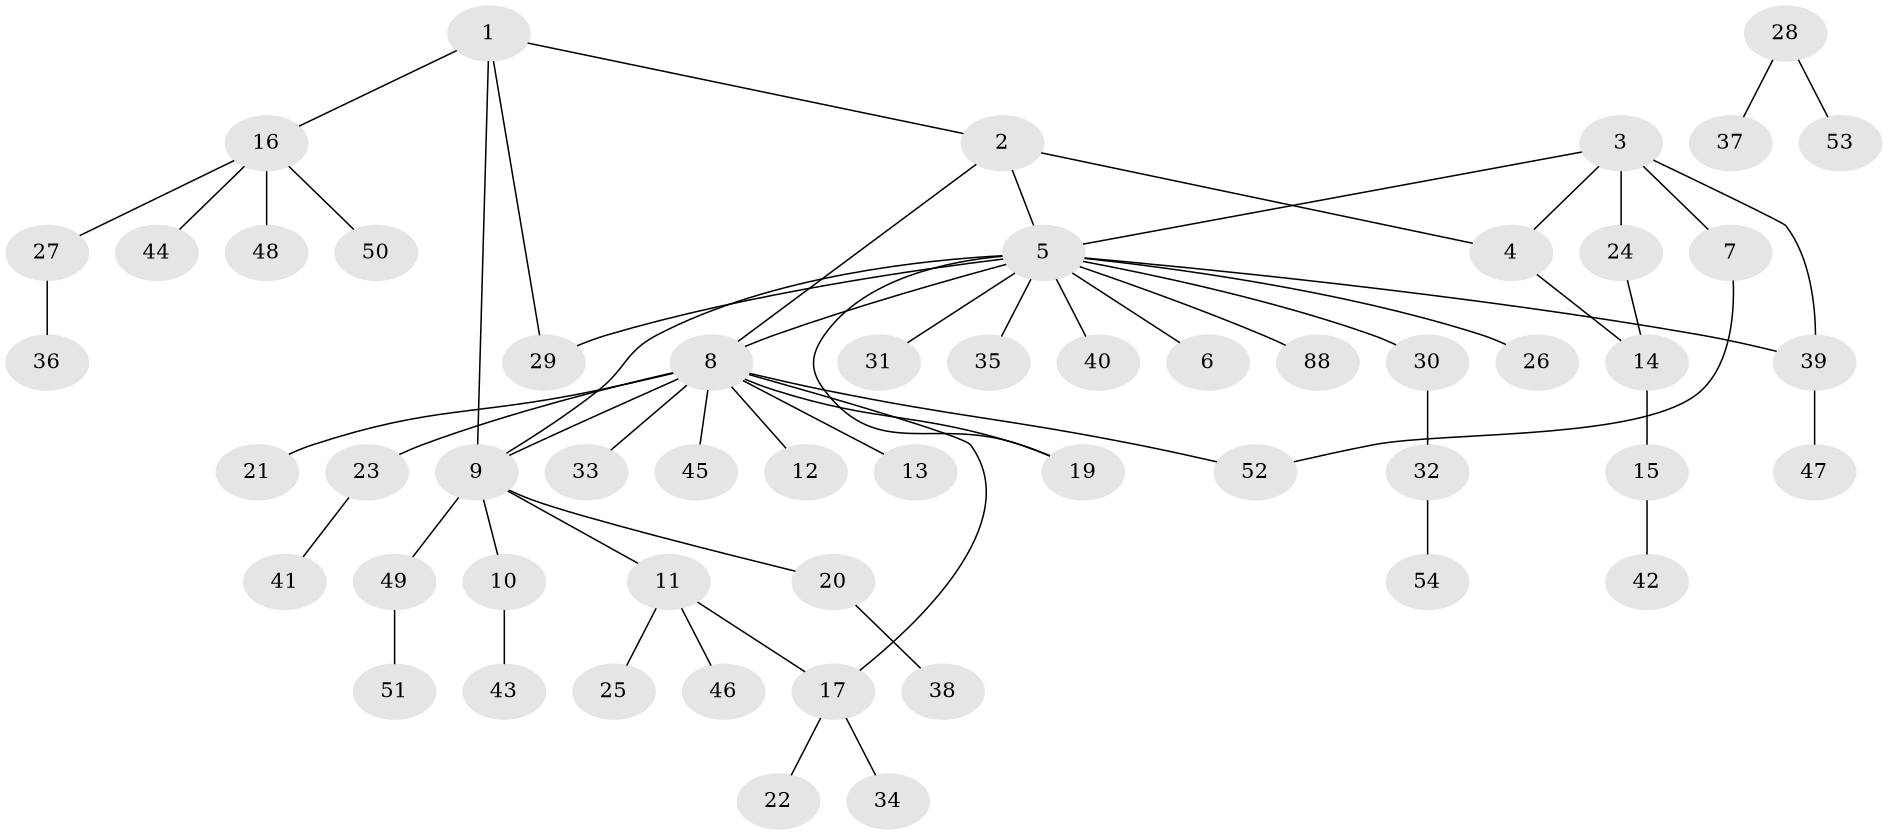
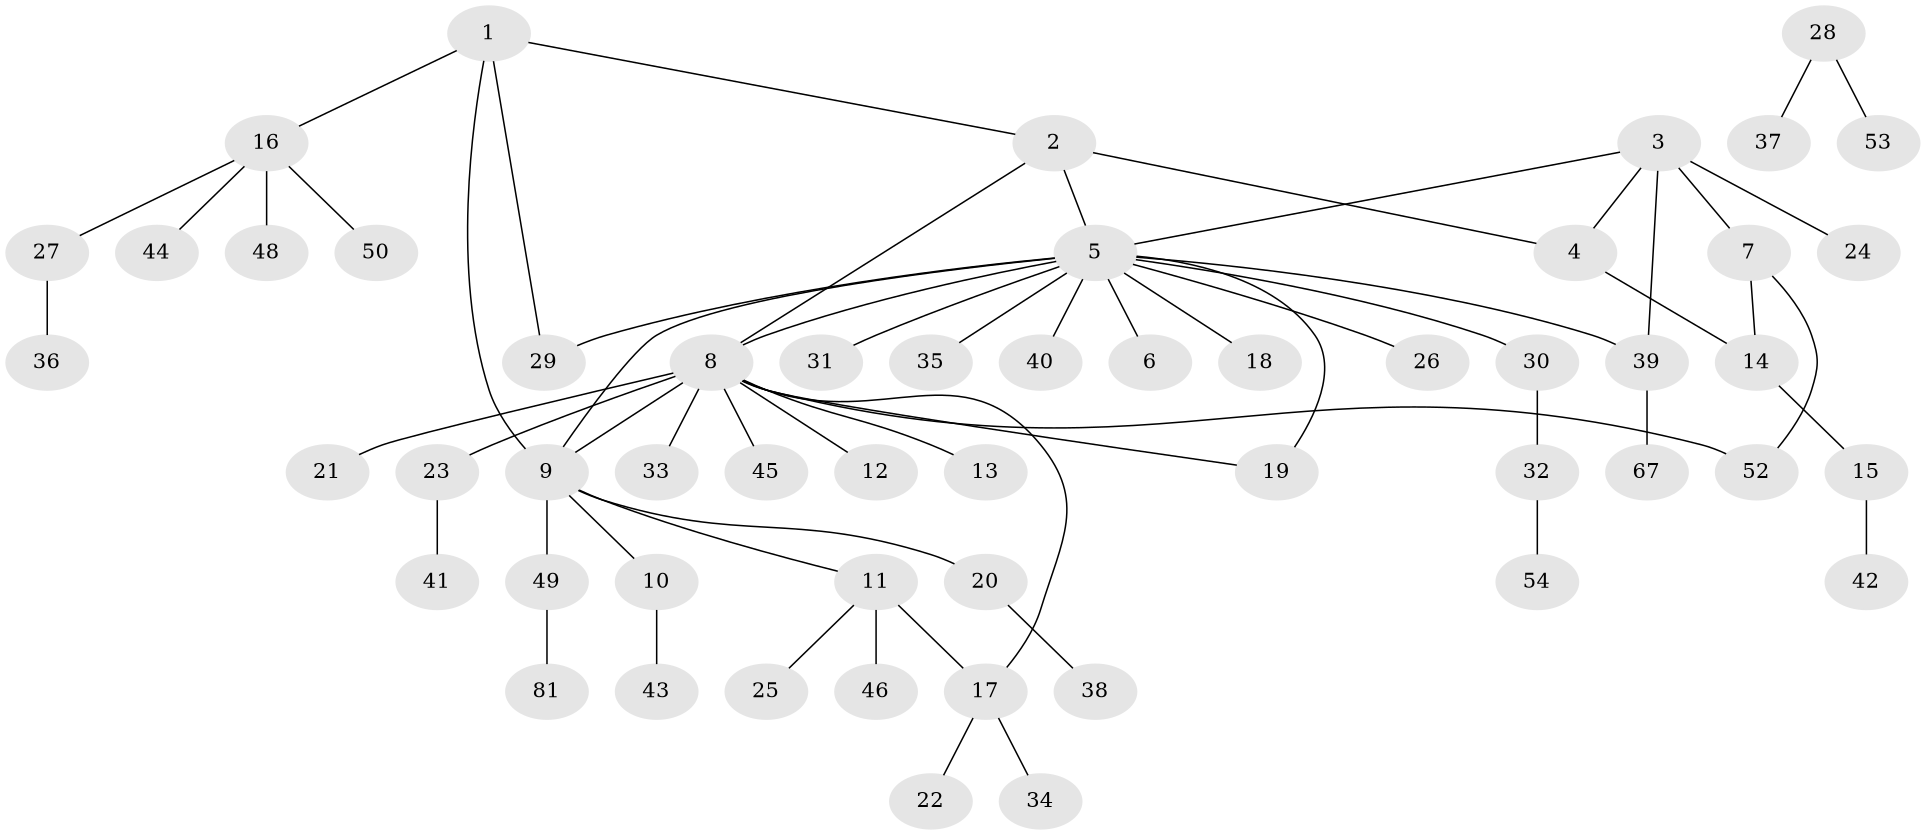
edge "24" -- "14": now "7" -- "14"
node "88": label "88" -> "18"
node "47": label "47" -> "67"
node "51": label "51" -> "81"
